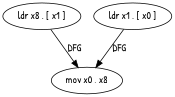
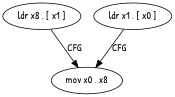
edge "ldr x8 , [ x1 ]" -> "mov x0 , x8": label "DFG" -> "CFG"
edge "ldr x1 , [ x0 ]" -> "mov x0 , x8": label "DFG" -> "CFG"
